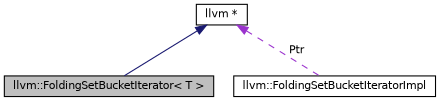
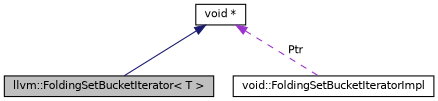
node "llvm *": label "llvm *" -> "void *"
node "llvm::FoldingSetBucketIteratorImpl": label "llvm::FoldingSetBucketIteratorImpl" -> "void::FoldingSetBucketIteratorImpl"
